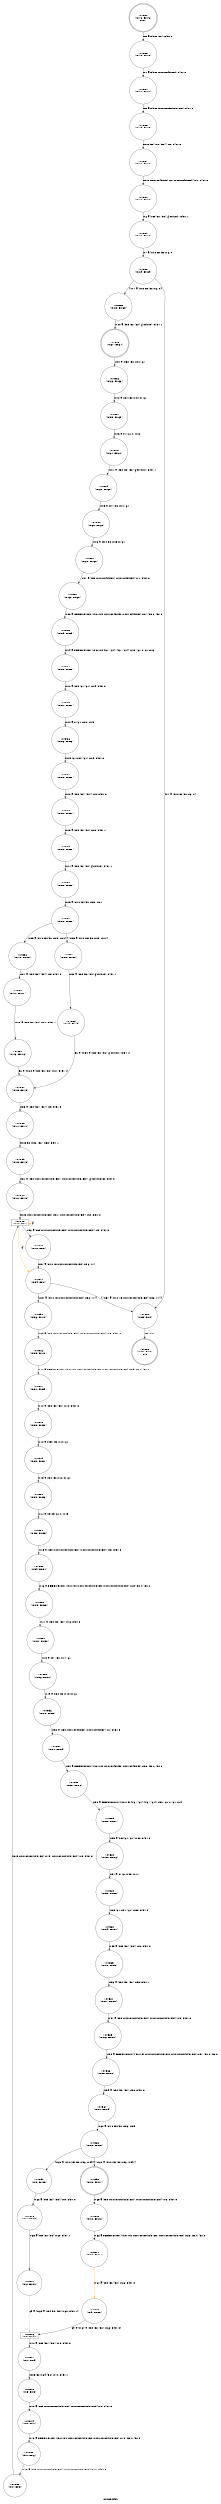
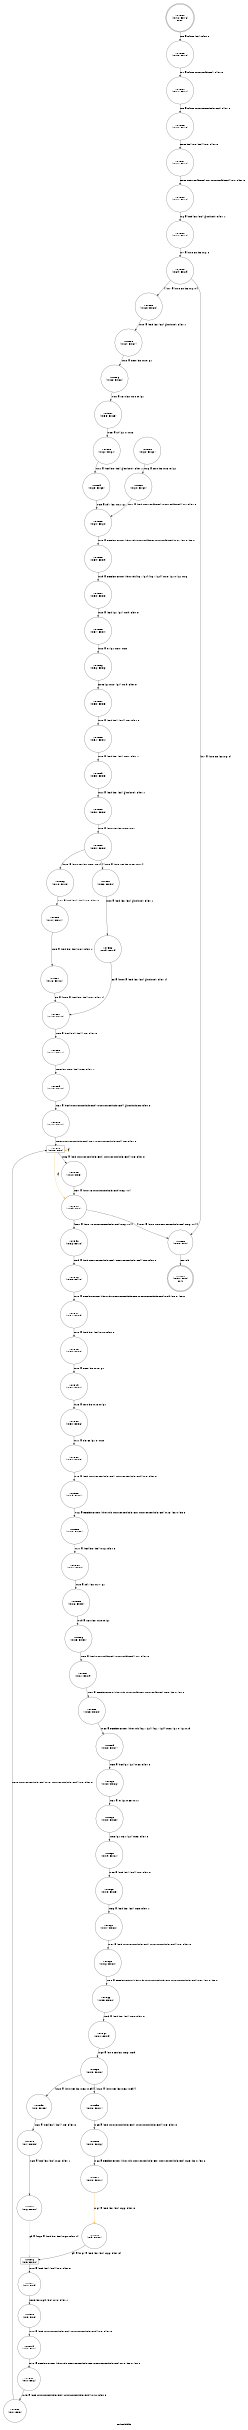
node "N17515 (rp:67, ep:67)": shape doublecircle -> circle
edge "N17519 (rp:63, ep:63)" -> "N17520 (rp:62, ep:62)": now "N17519 (rp:63, ep:63)" -> "N17522 (rp:60, ep:60)"
node "N17593 (rp:12, ep:17)": shape doublecircle -> circle
